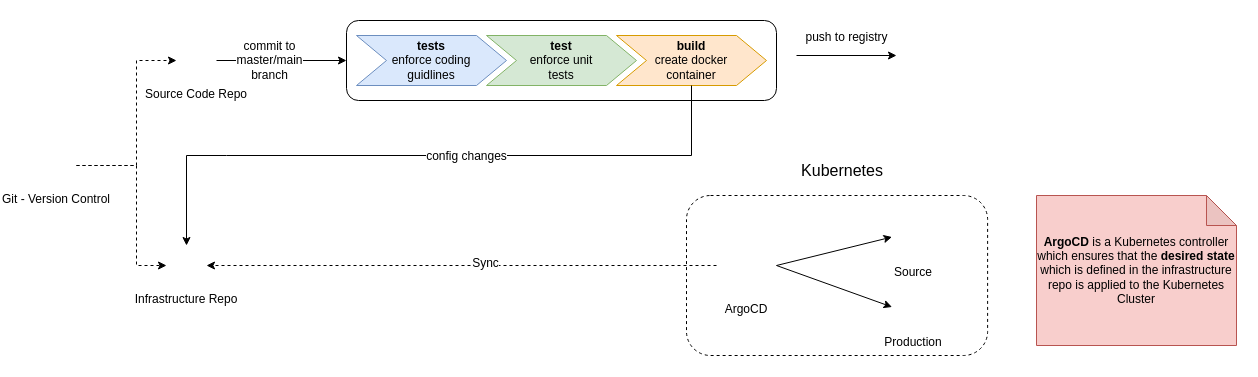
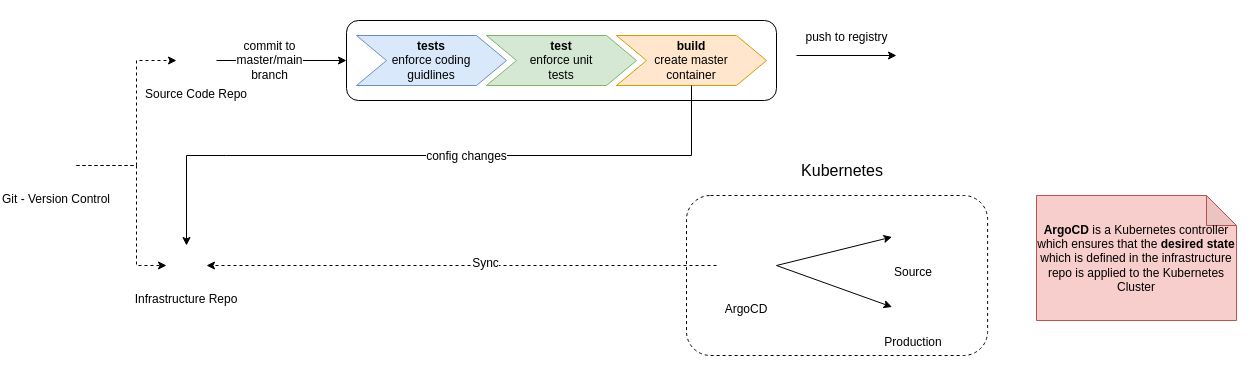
node "build create docker container": label "build create docker container" -> "build create master container"
node "ArgoCD is a Kubernetes controller which ensures that the desired state which is defined in the infrastructure repo is applied to the Kubernetes Cluster": size 200x150 -> 200x125
